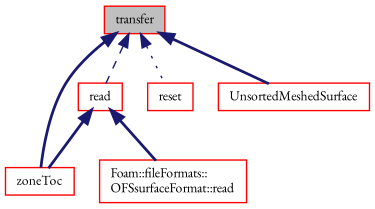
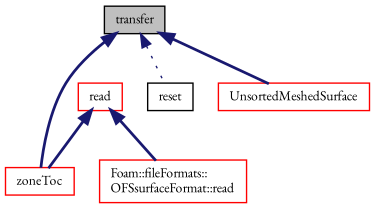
node "transfer": color red -> black
edge "read" -> "transfer": removed
node "reset": color red -> black
